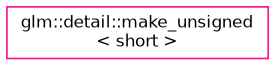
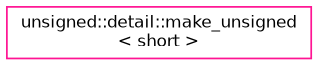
node "glm::detail::make_unsigned < short >": label "glm::detail::make_unsigned < short >" -> "unsigned::detail::make_unsigned < short >"
